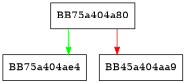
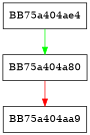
edge "BB75a404a80" -> "BB75a404ae4": reversed
node "BB45a404aa9": label "BB45a404aa9" -> "BB75a404aa9"
